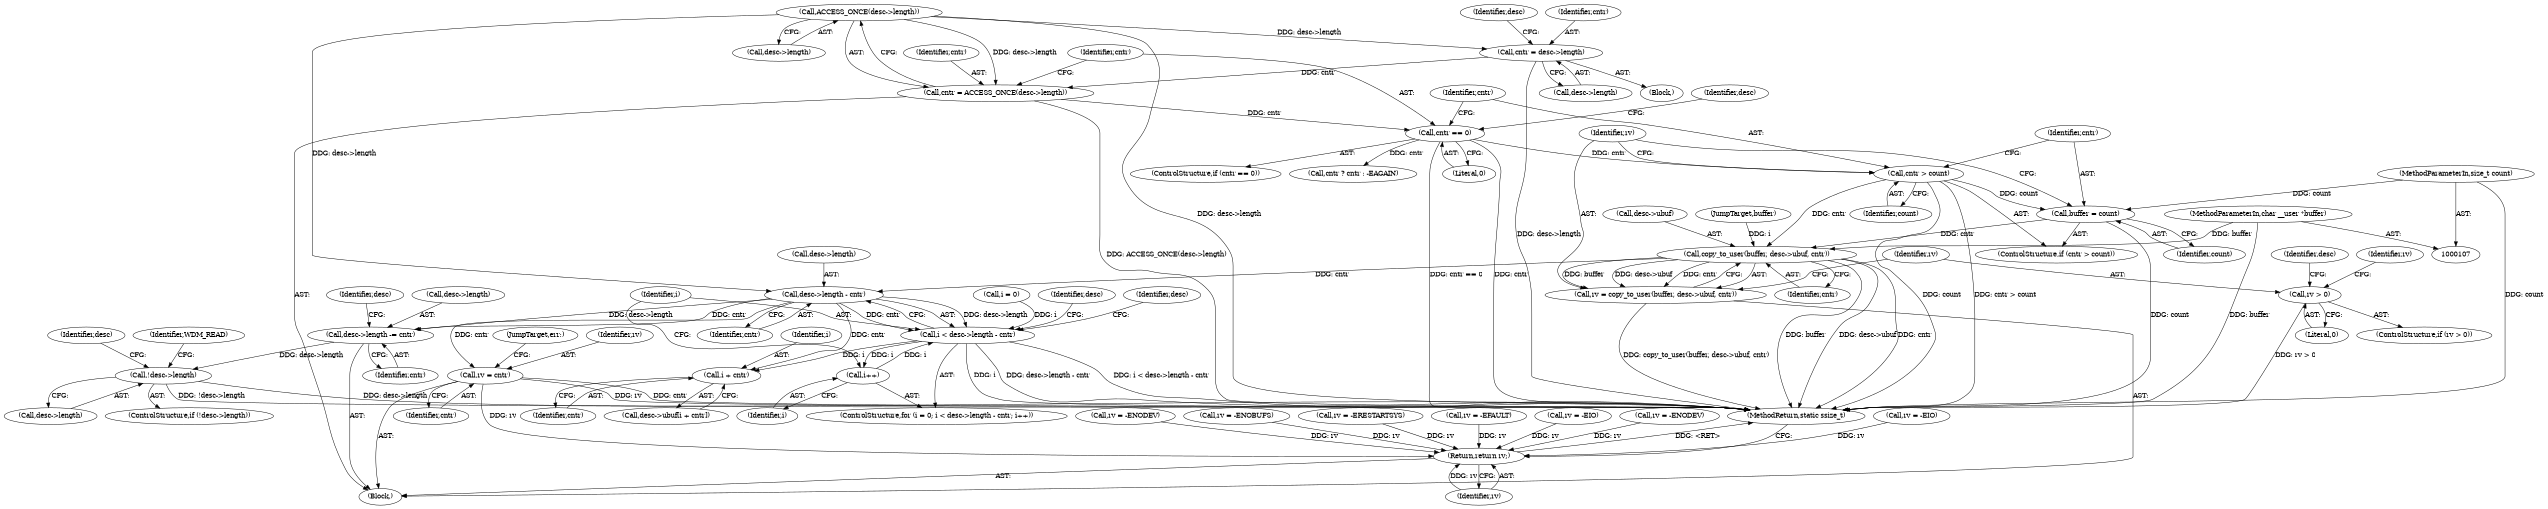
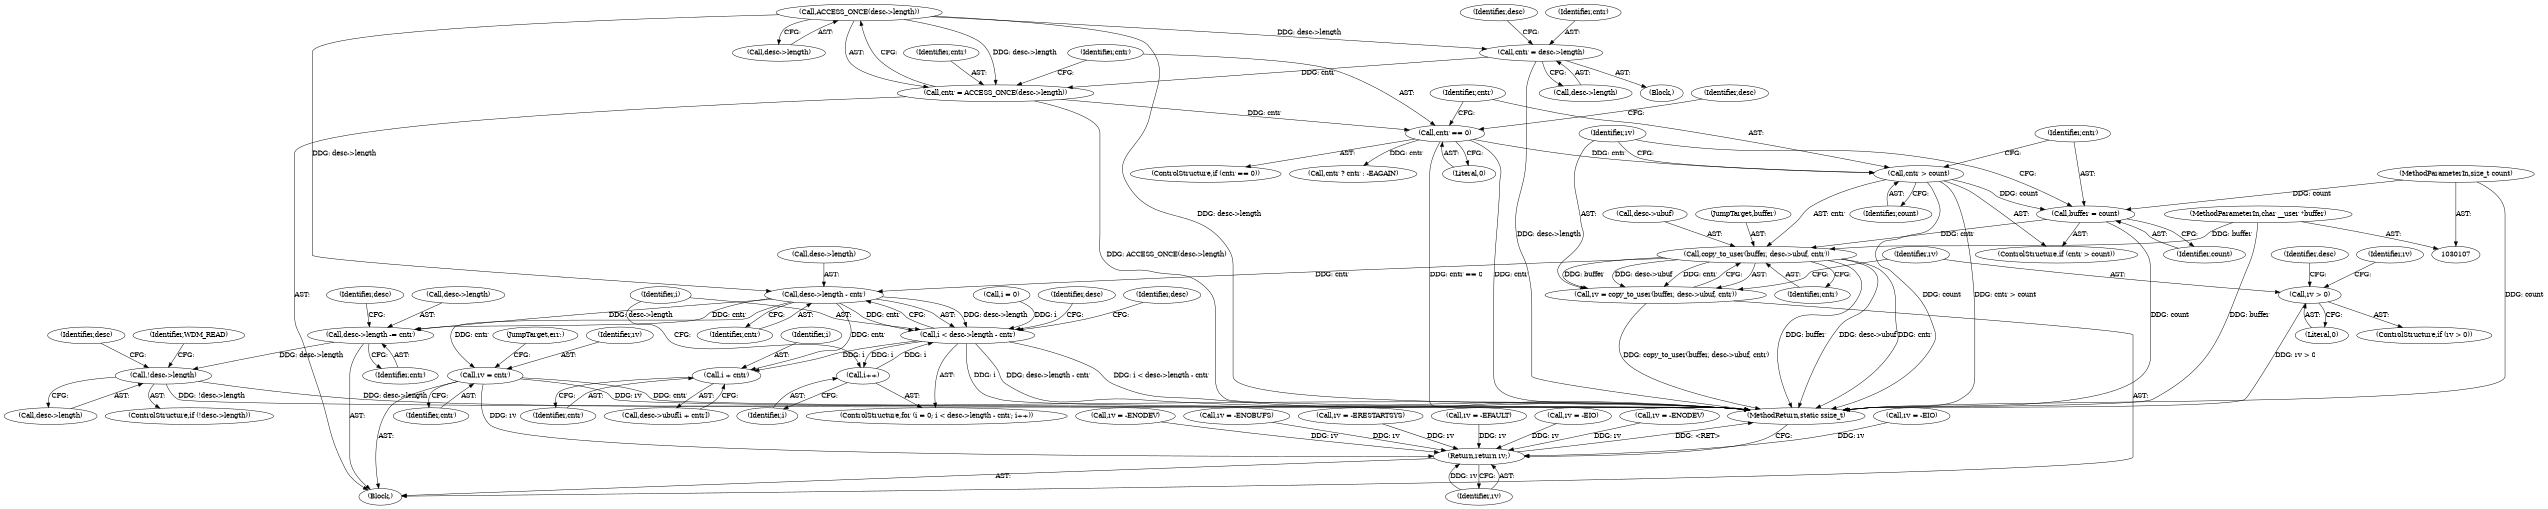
edge "(Call,cntr > count)" -> "(Call,copy_to_user(buffer, desc->ubuf, cntr))": label "DDG: cntr" -> "AST: cntr"
edge "(JumpTarget,buffer)" -> "(Call,copy_to_user(buffer, desc->ubuf, cntr))": label "DDG: i" -> "AST: "
node "1000107": label "1000107" -> "1030107"
